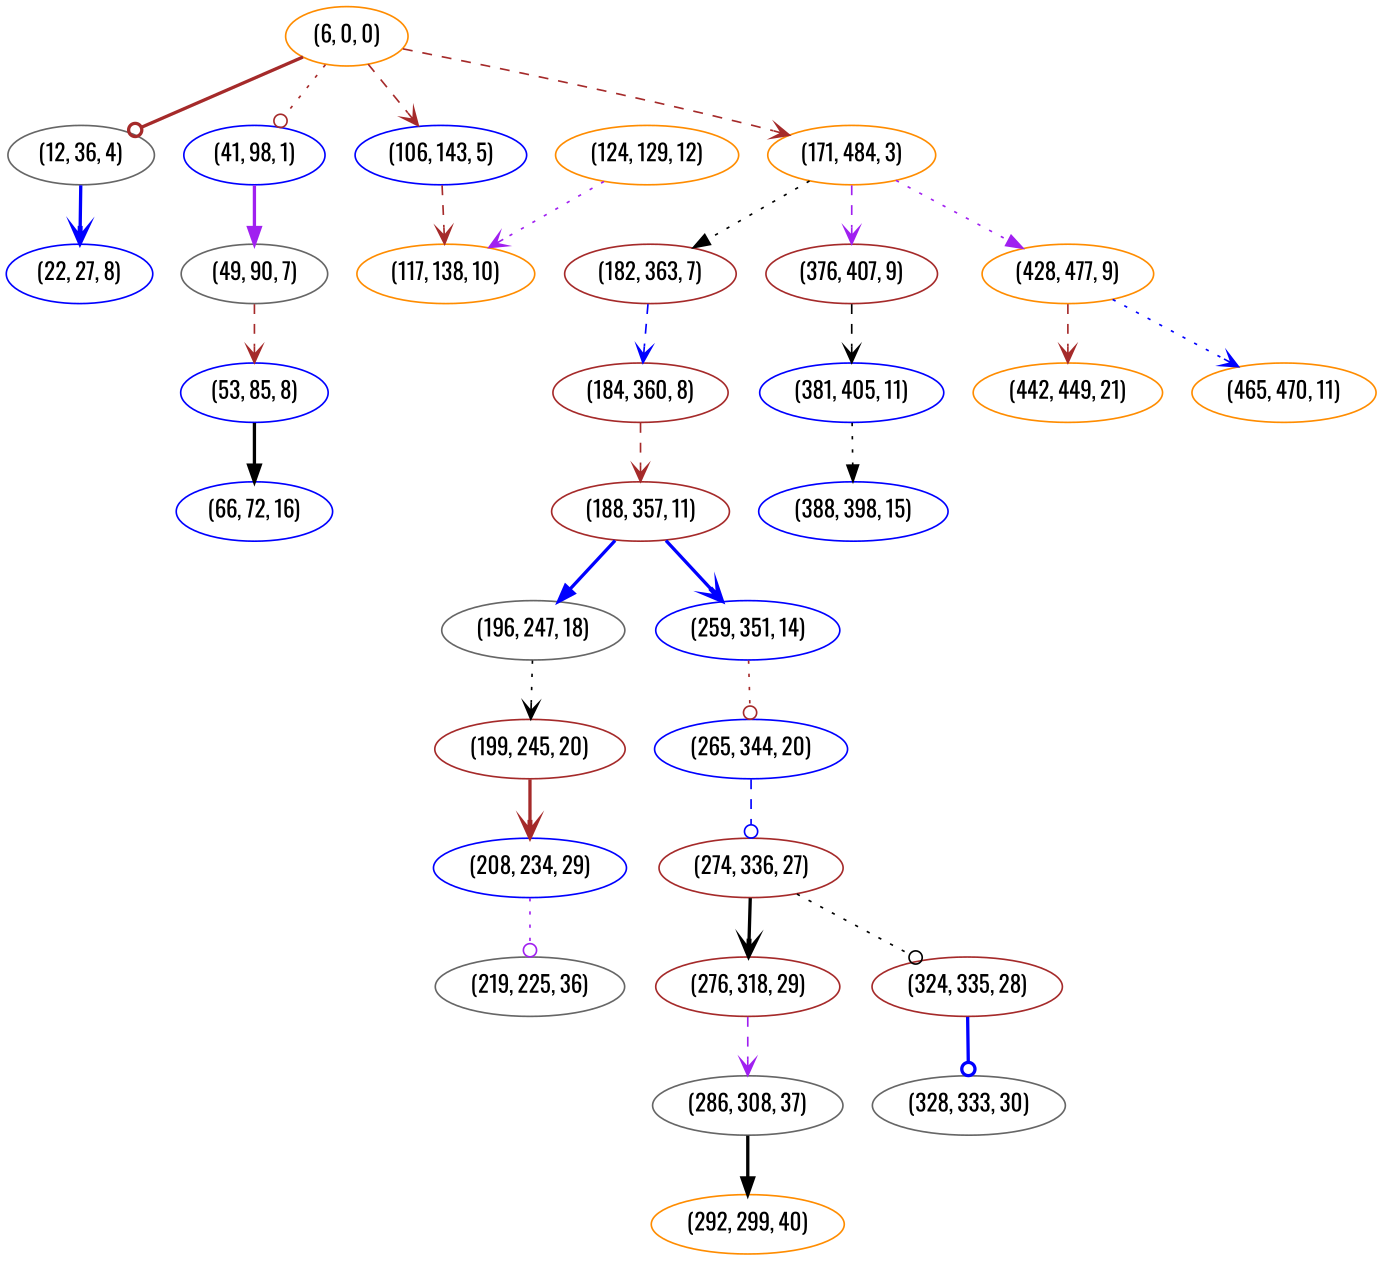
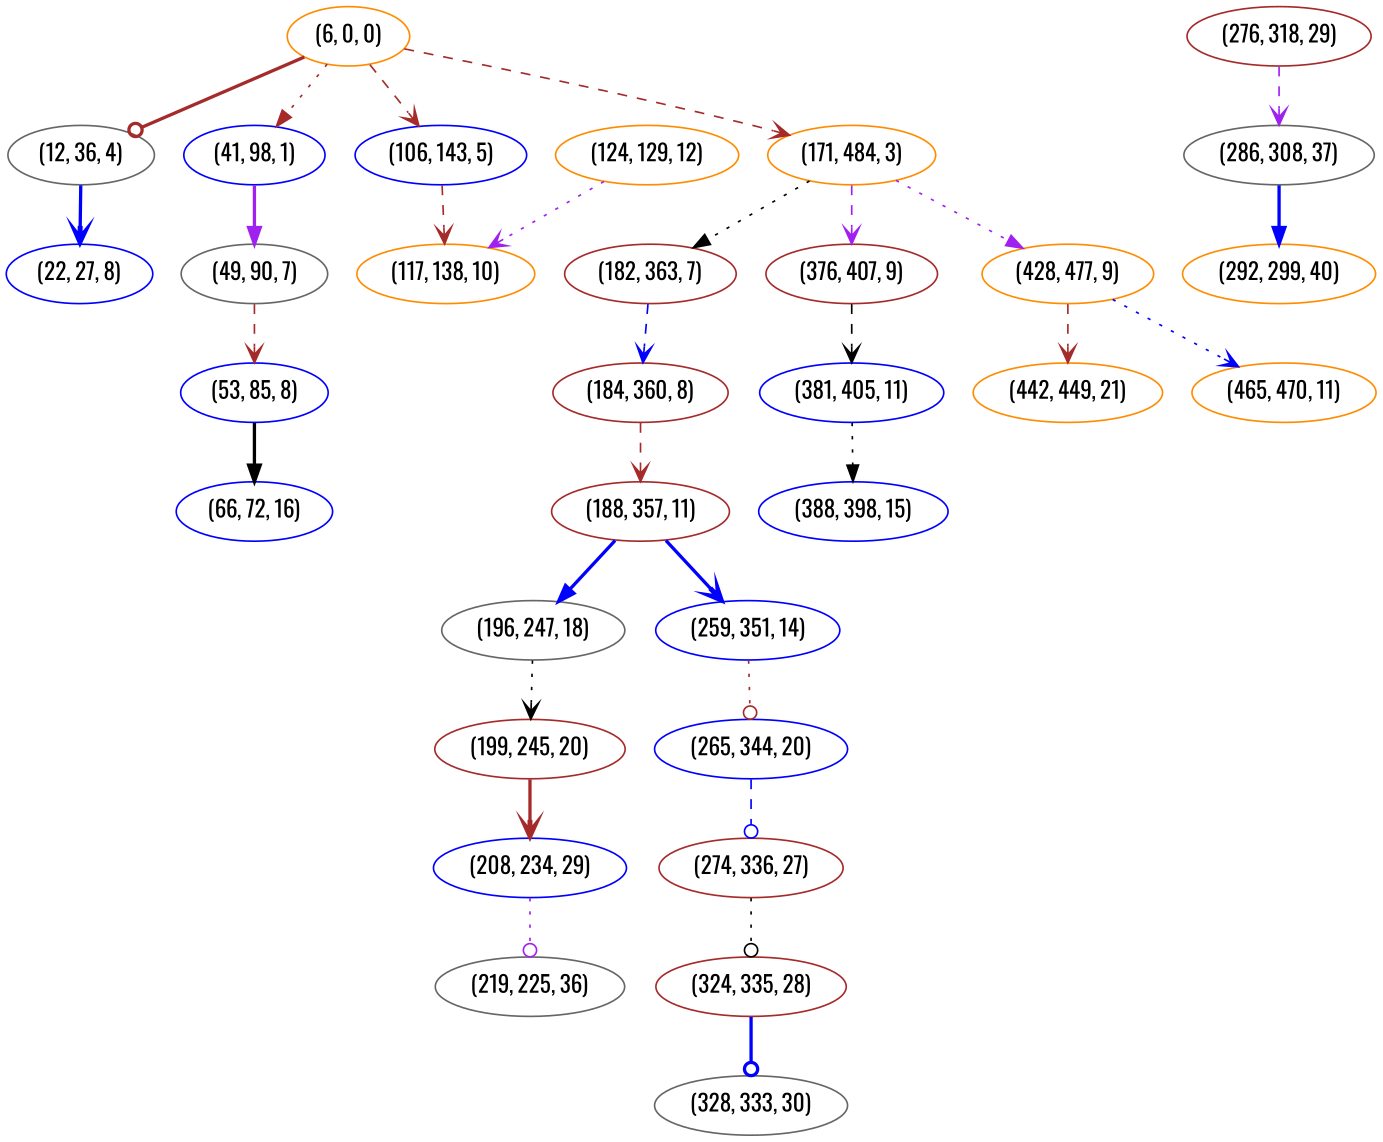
edge "(6, 0, 0)" -> "(41, 98, 1)": arrowhead odot -> normal
edge "(274, 336, 27)" -> "(276, 318, 29)": removed
edge "(286, 308, 37)" -> "(292, 299, 40)": color black -> blue
